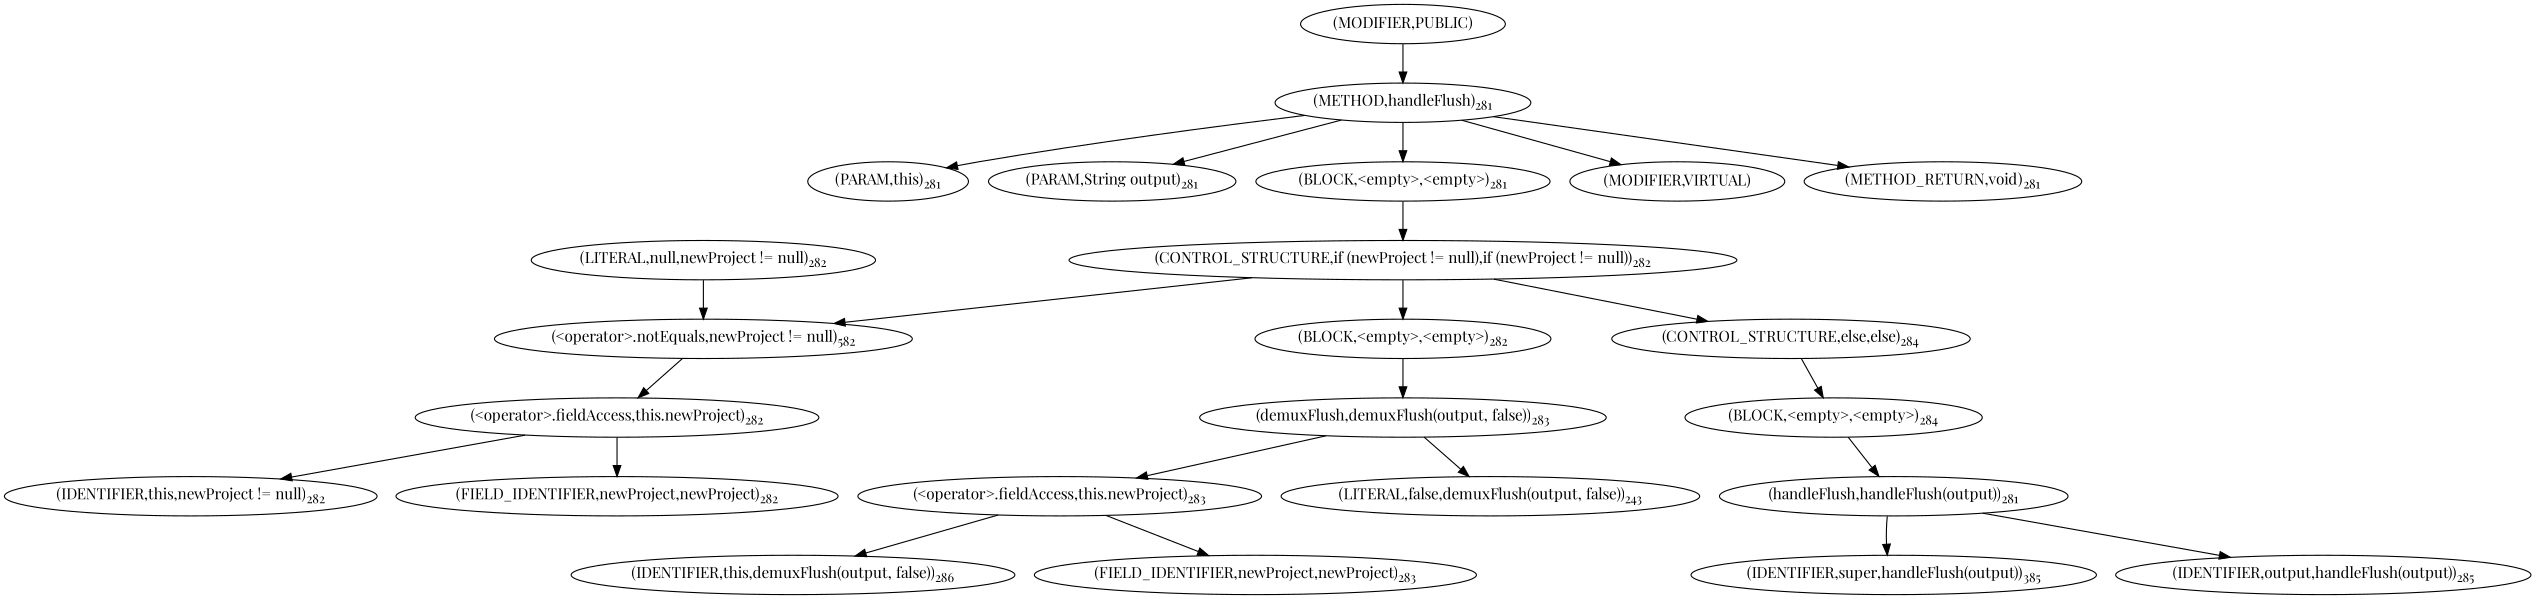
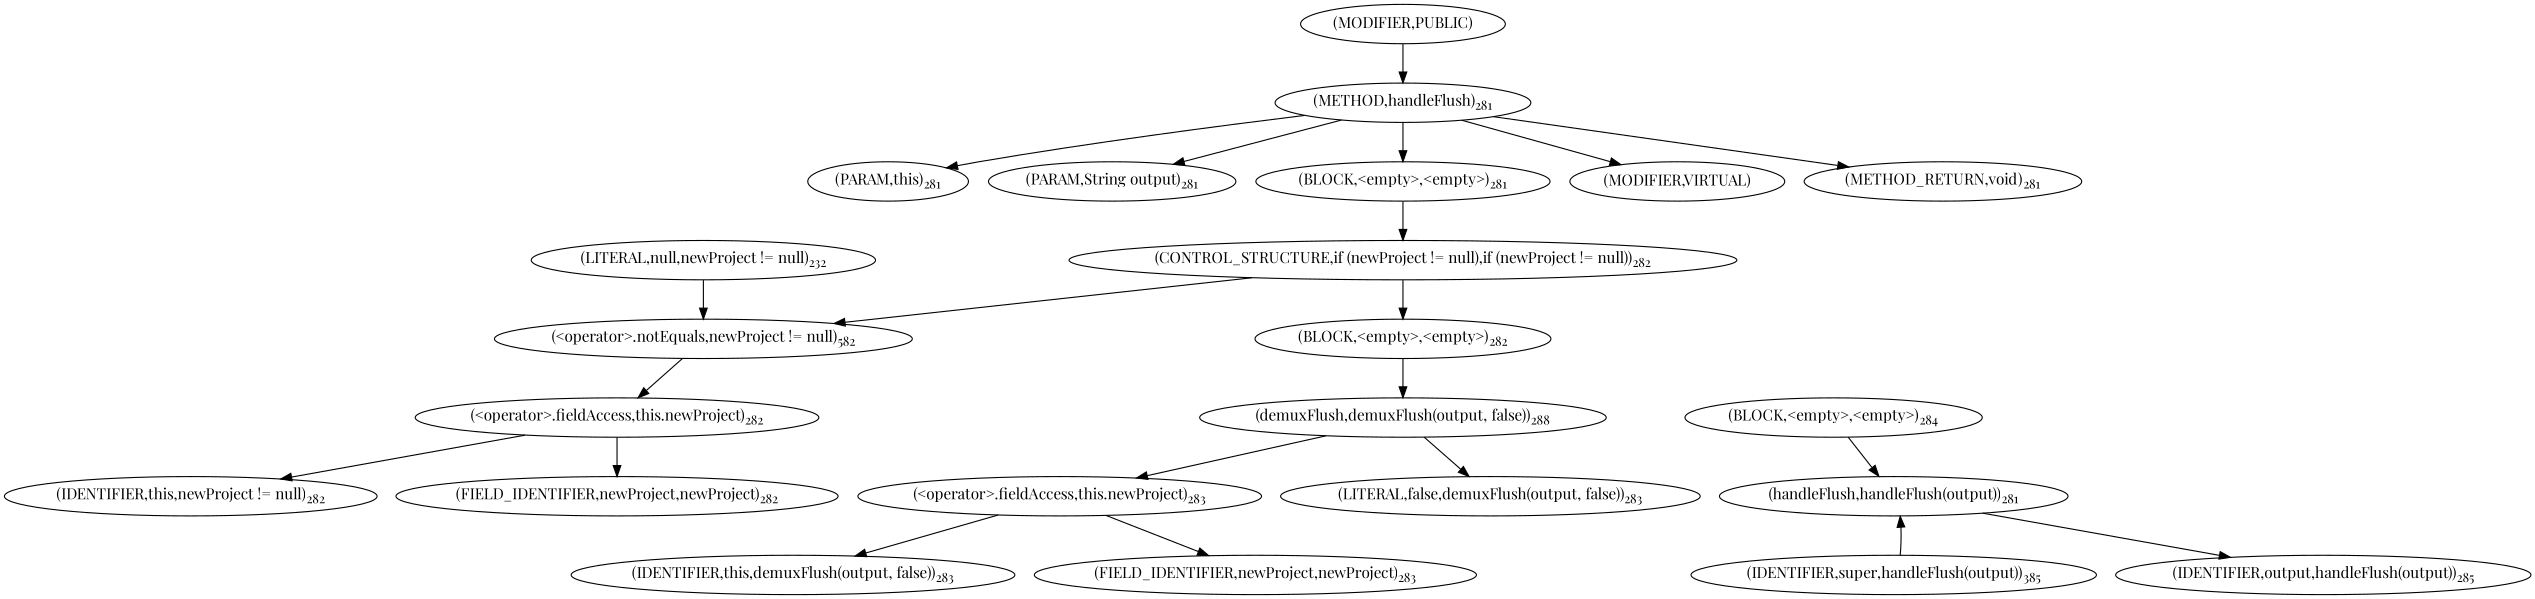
node "(LITERAL,null,newProject != null)": text "282" -> "232"
node "(CONTROL_STRUCTURE,else,else)": removed
node "(demuxFlush,demuxFlush(output, false))": text "283" -> "288"
node "(LITERAL,false,demuxFlush(output, false))": text "243" -> "283"
edge "(handleFlush,handleFlush(output))" -> "(IDENTIFIER,super,handleFlush(output))": reversed
node "(IDENTIFIER,this,demuxFlush(output, false))": text "286" -> "283"
